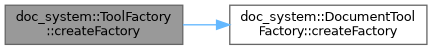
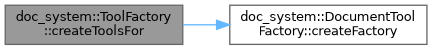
node "doc_system::ToolFactory ::createFactory": label "doc_system::ToolFactory ::createFactory" -> "doc_system::ToolFactory ::createToolsFor"
